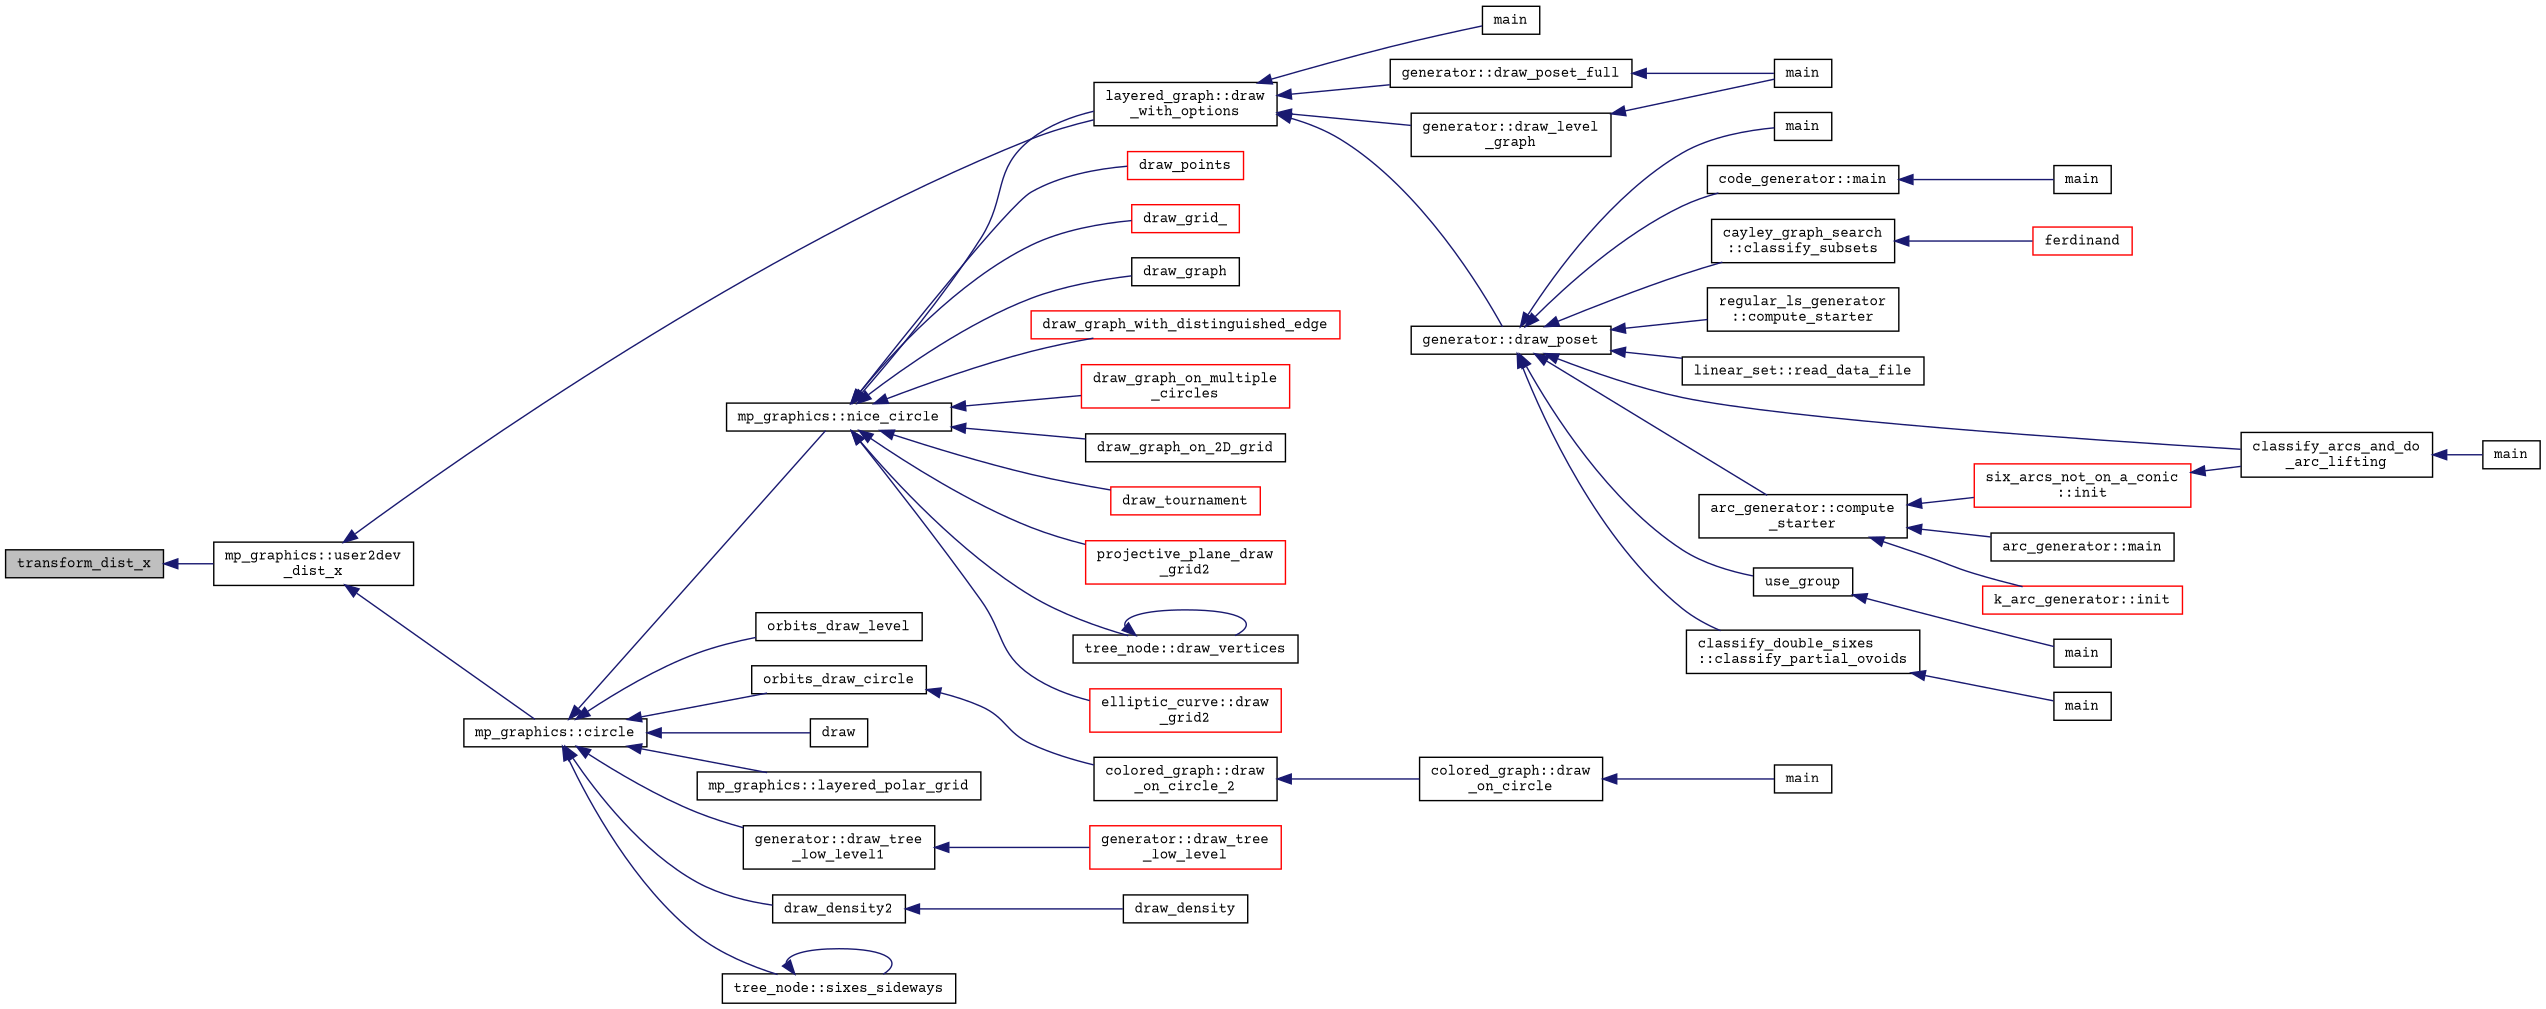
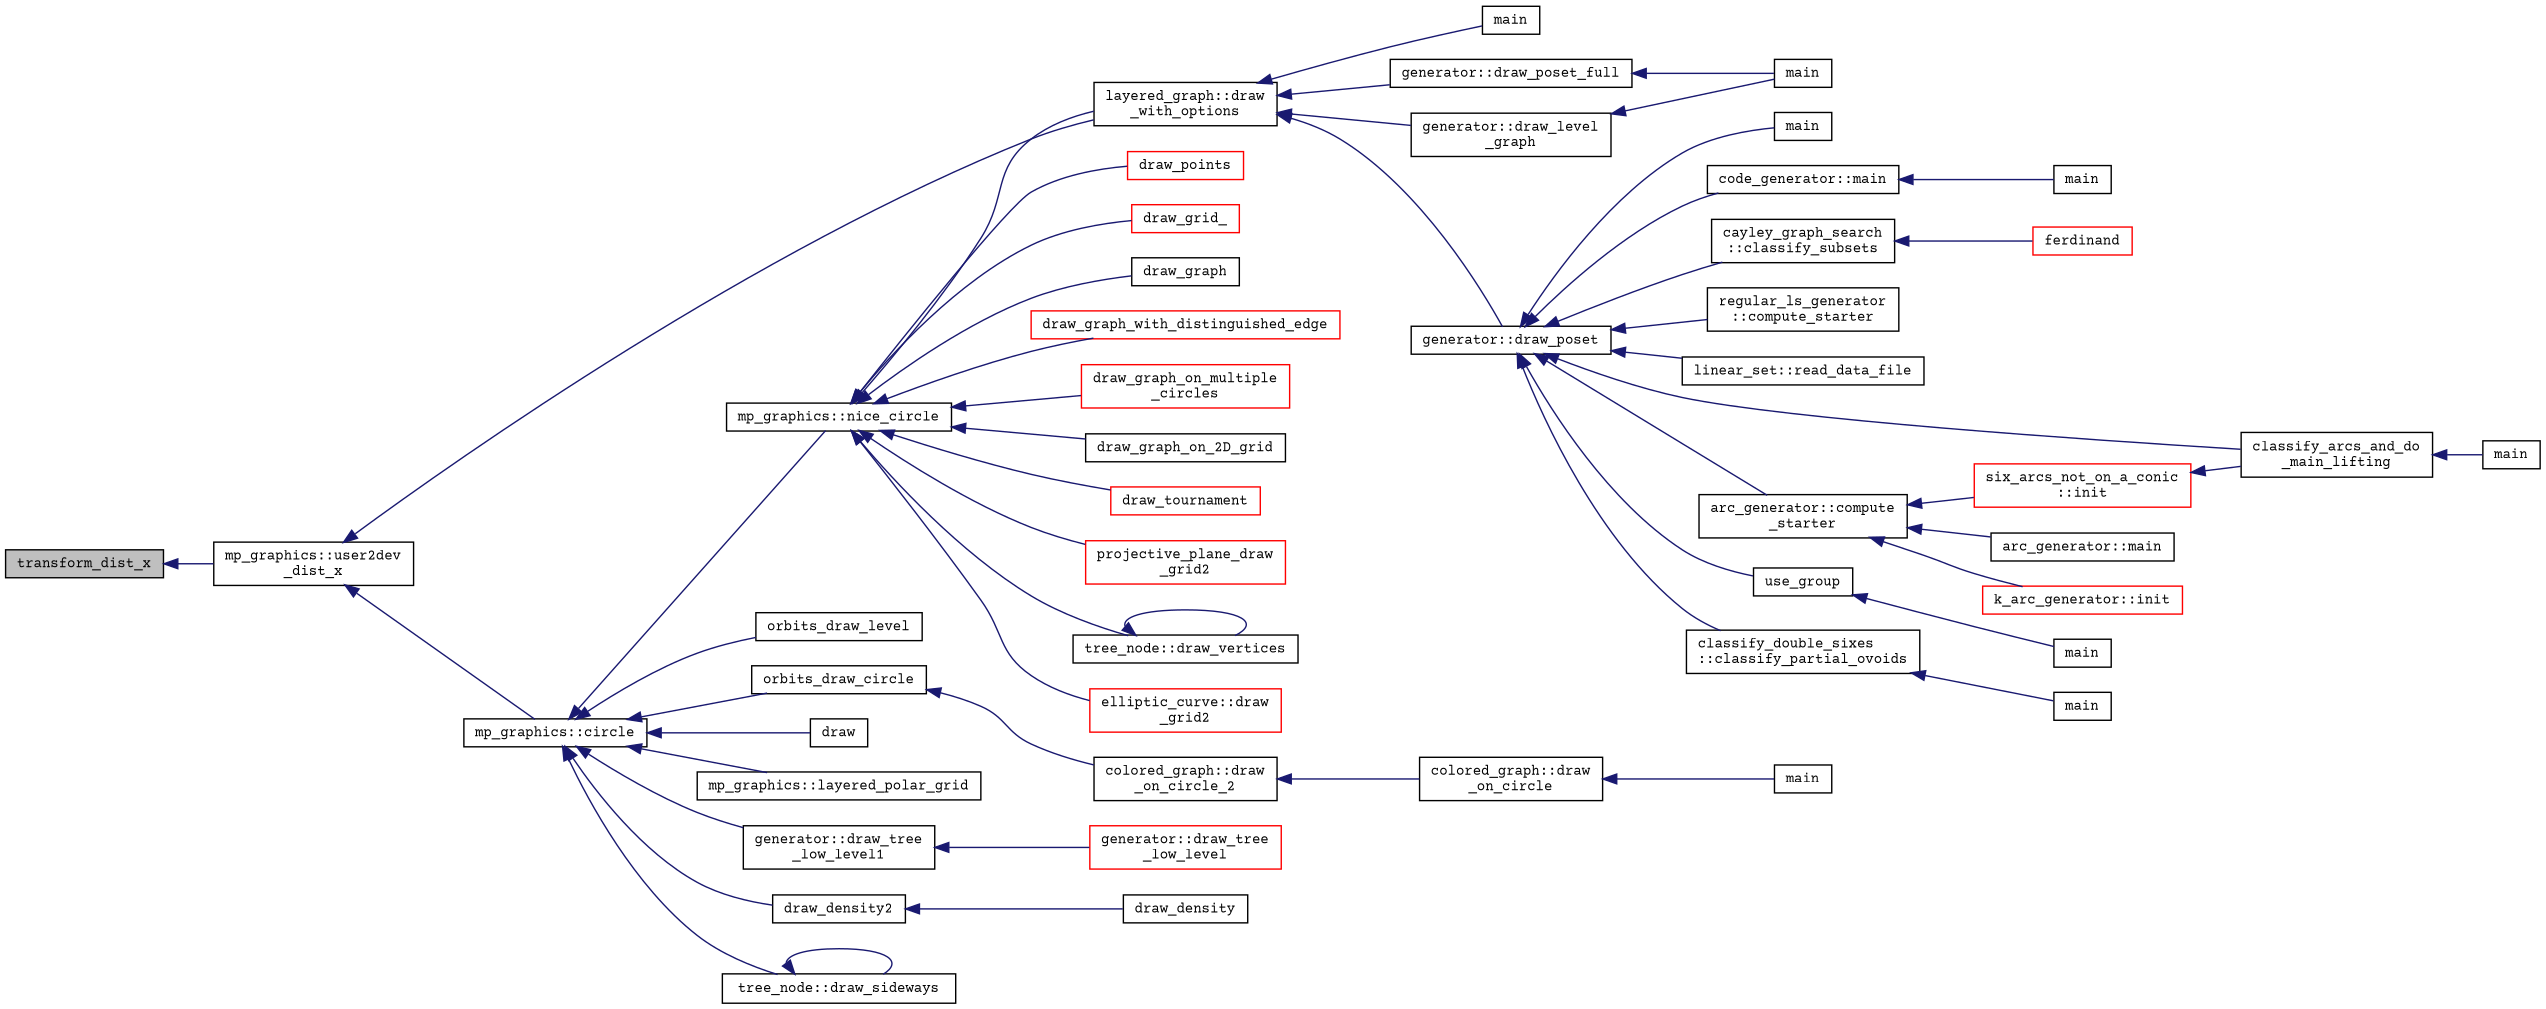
node "classify_arcs_and_do _arc_lifting": label "classify_arcs_and_do _arc_lifting" -> "classify_arcs_and_do _main_lifting"
node "tree_node::sixes_sideways": label "tree_node::sixes_sideways" -> "tree_node::draw_sideways"
